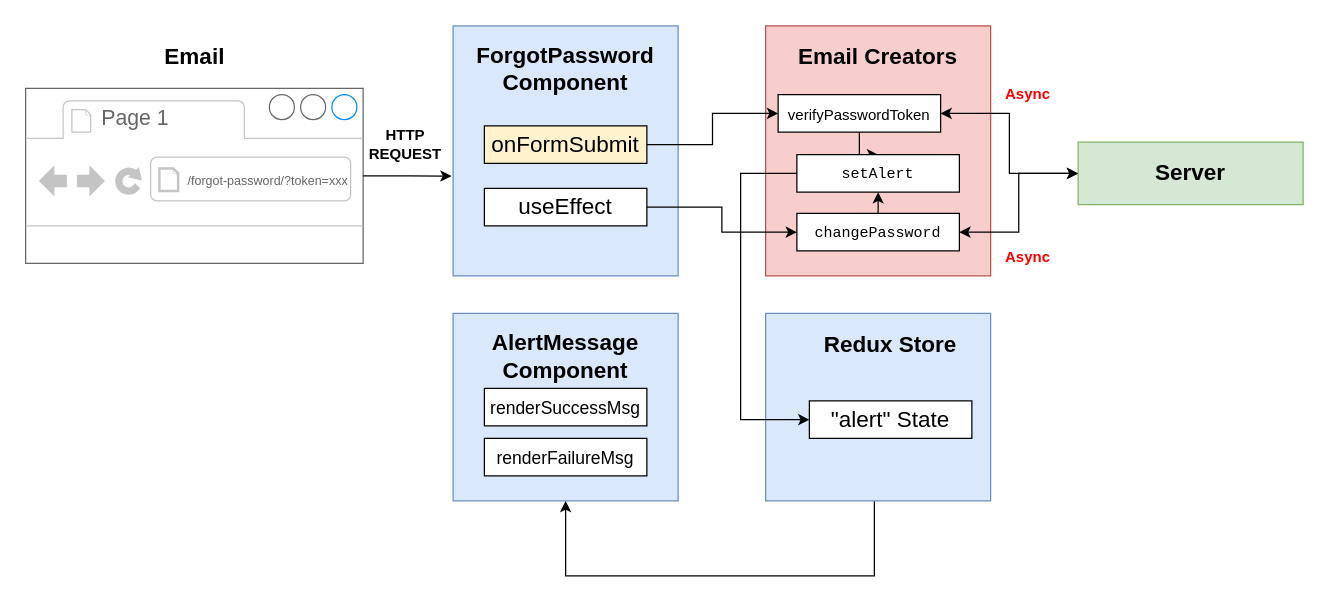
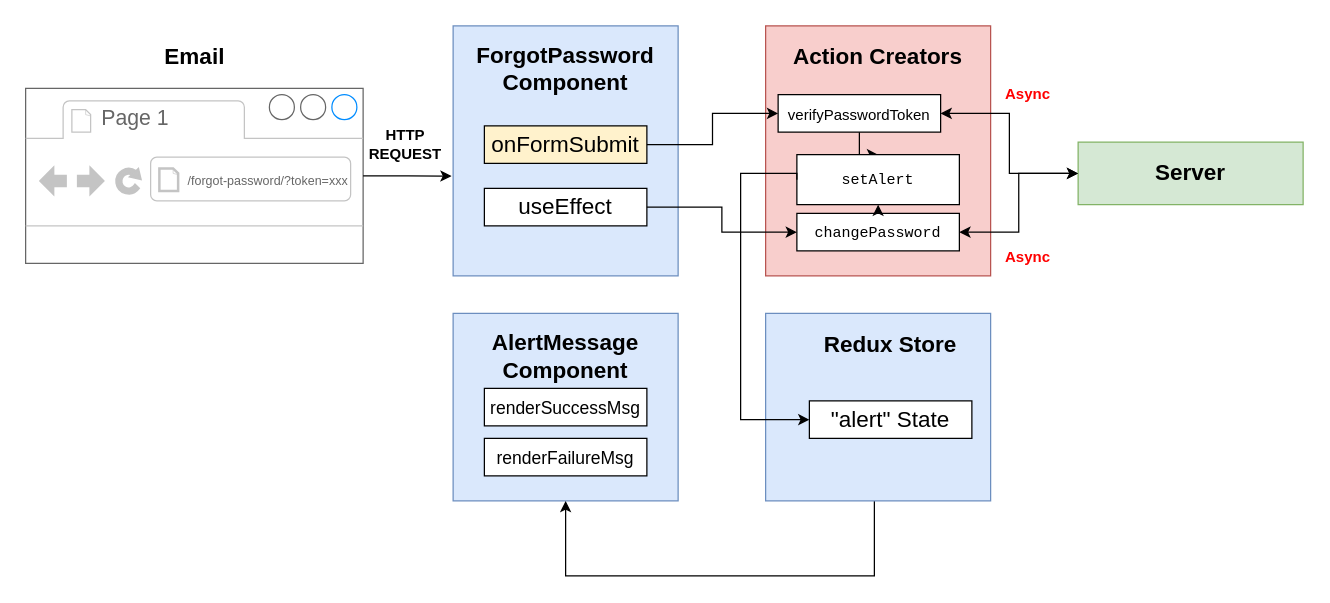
node "Email Creators": label "Email Creators" -> "Action Creators"
node "setAlert": size 163x38 -> 163x50
